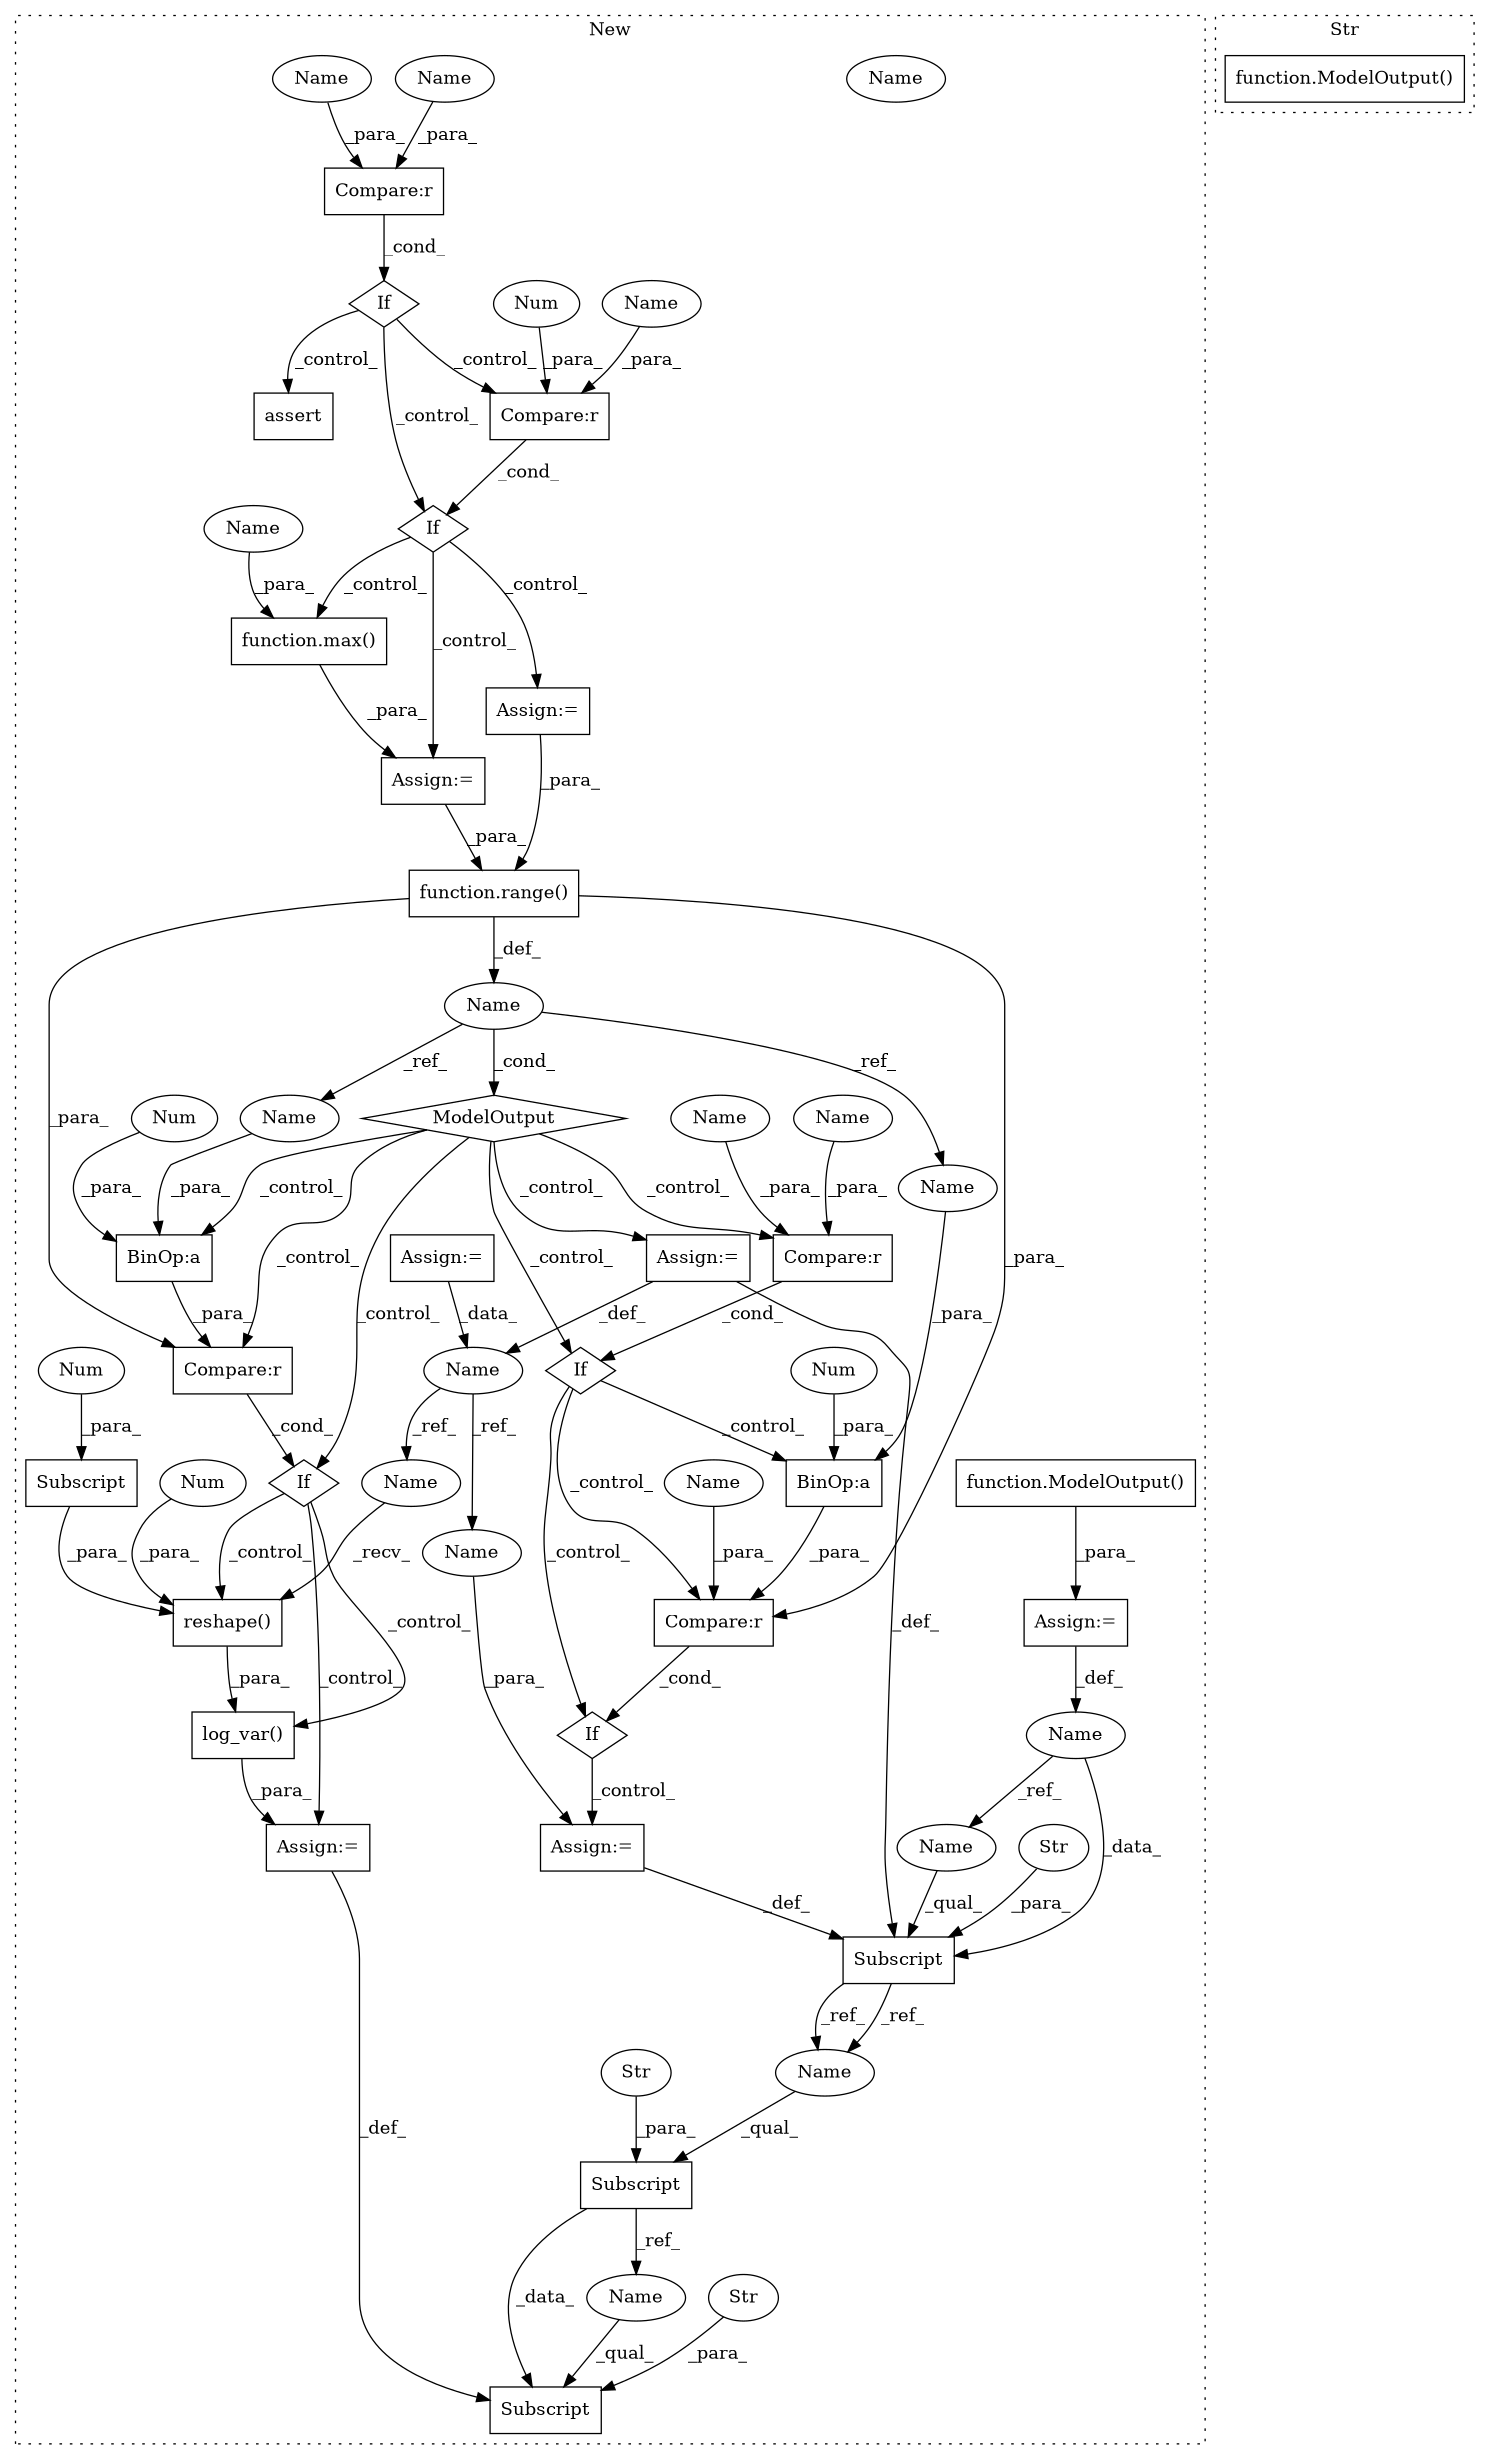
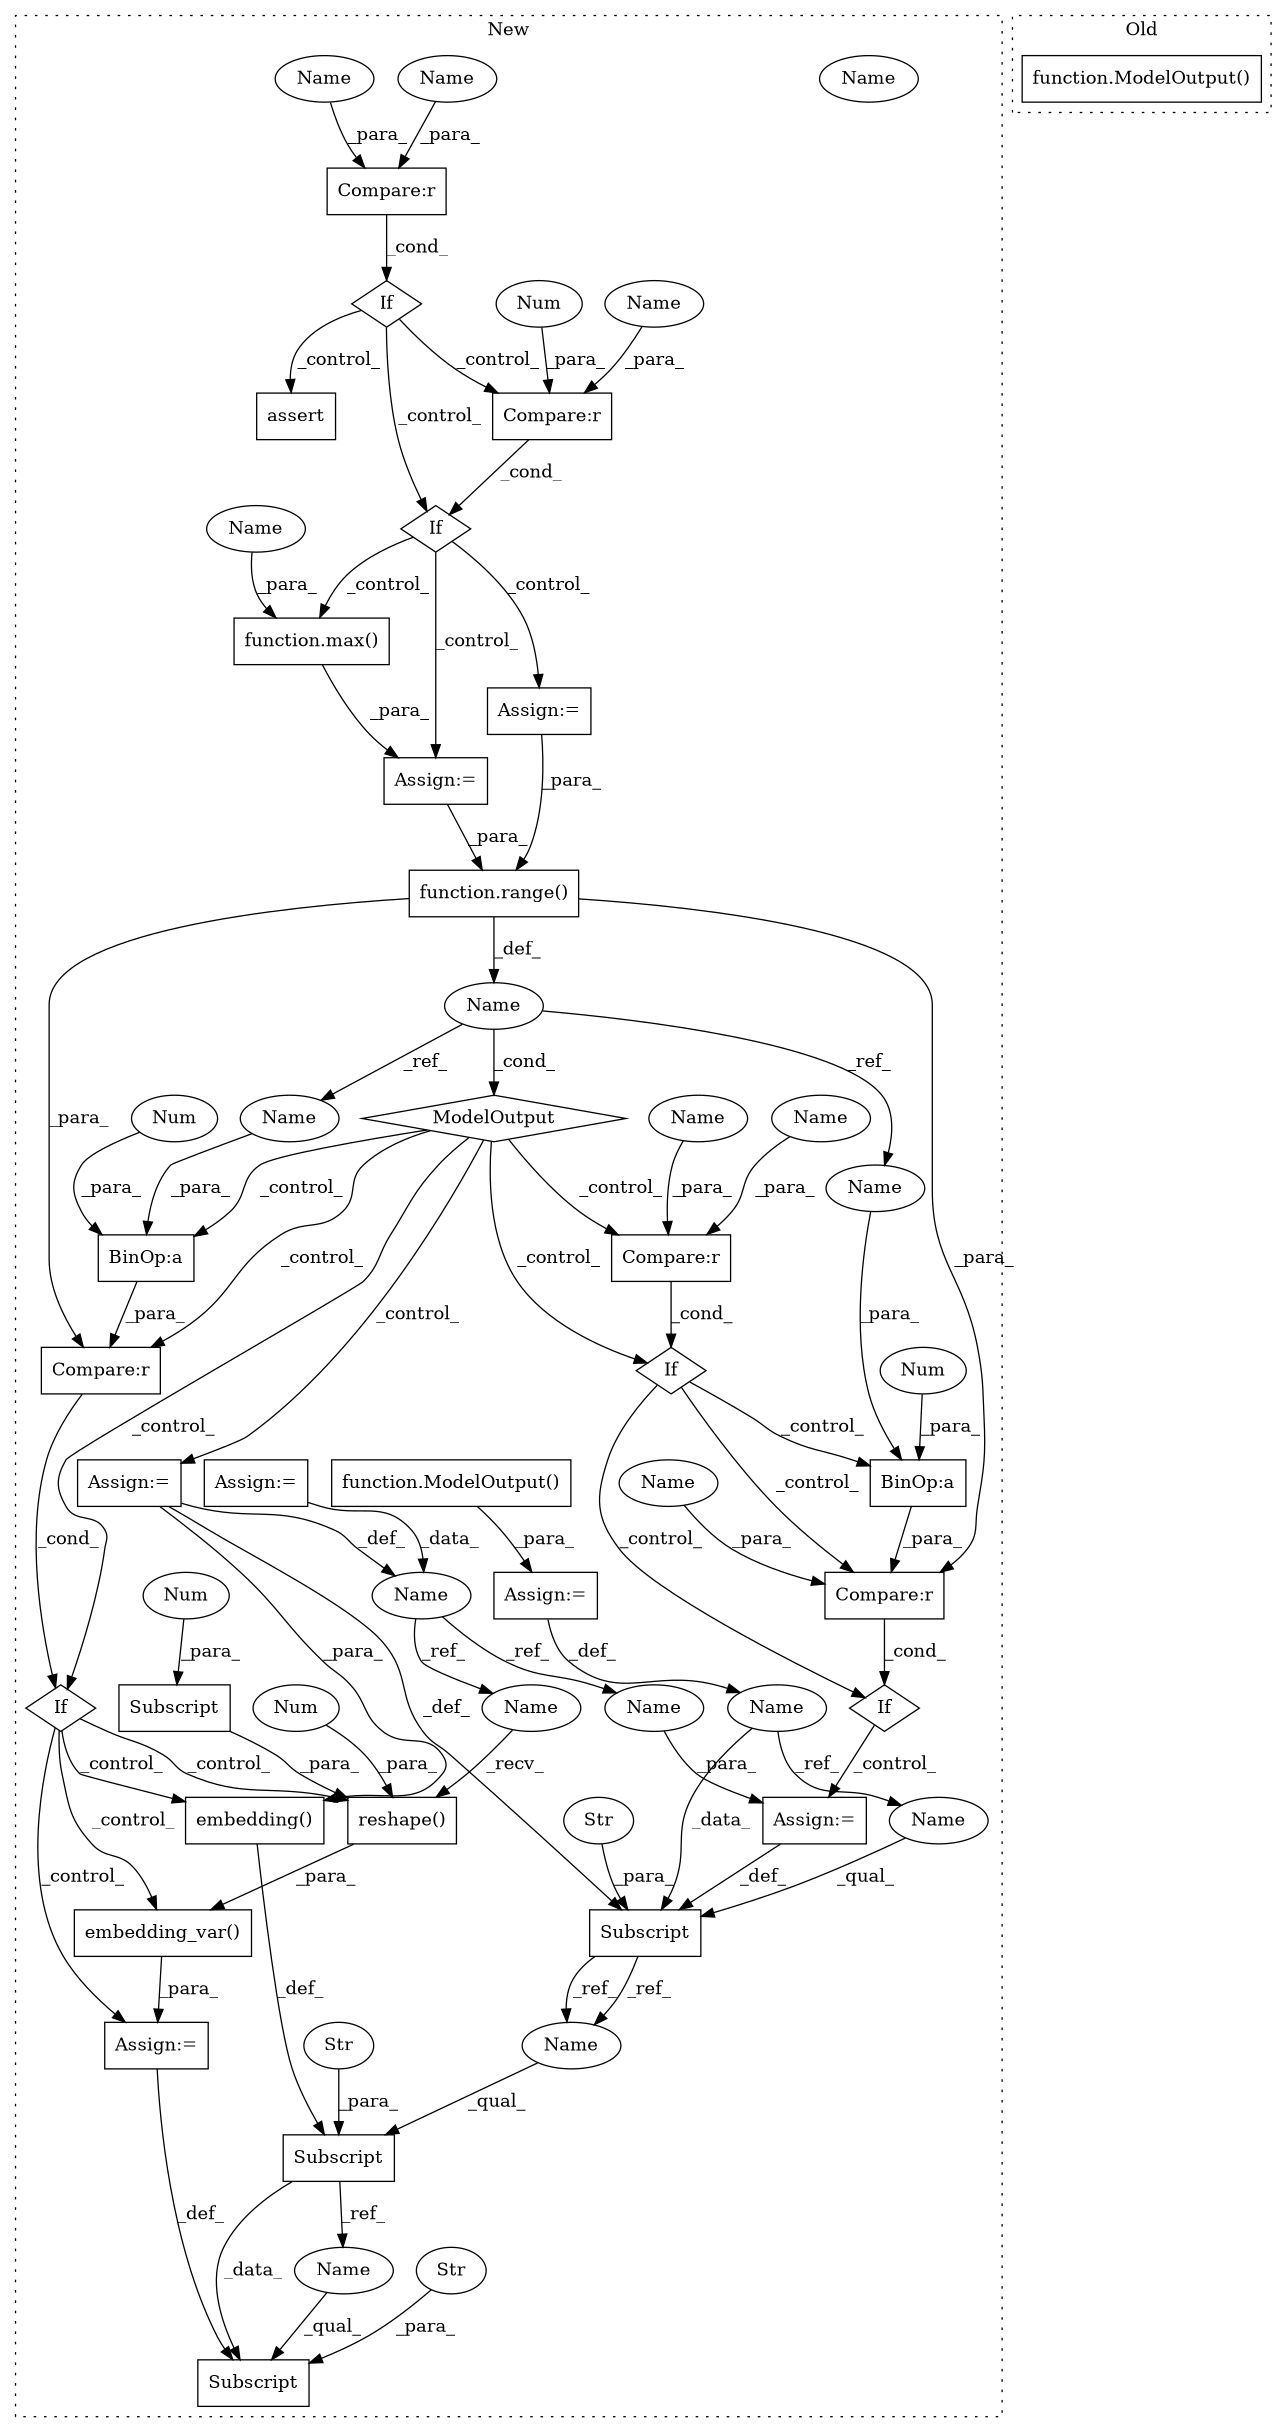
cluster "Str": label "Str" -> "Old"
node "log_var()": label "log_var()" -> "embedding_var()"
node "embedding()": added
